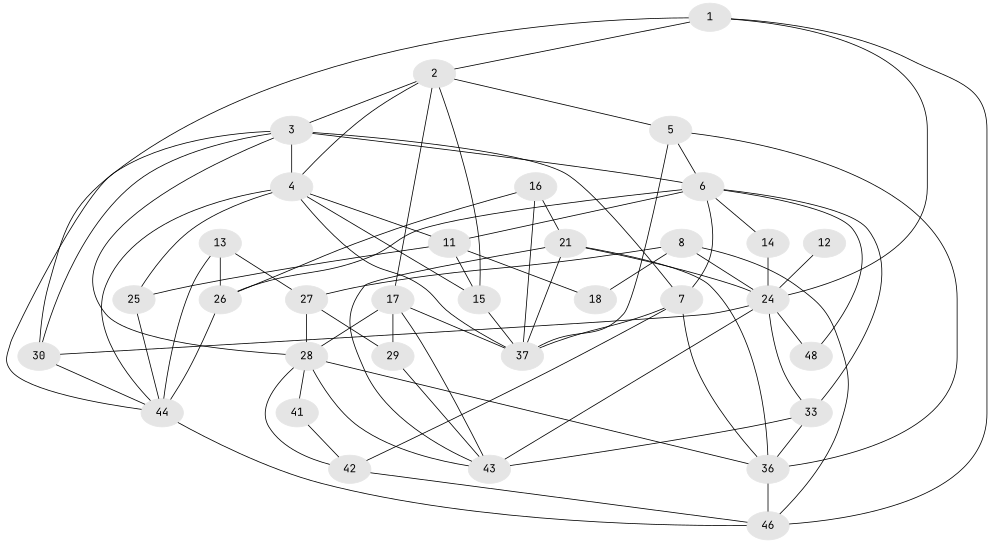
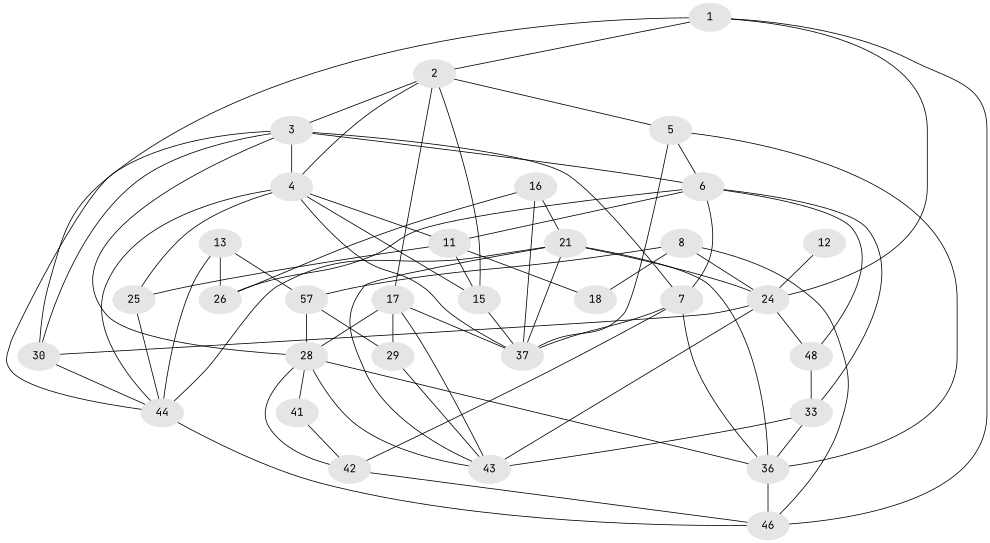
node "14": removed
node "27": label "27" -> "57"
edge "26" -- "44": now "21" -- "44"
edge "24" -- "33": now "48" -- "33"
